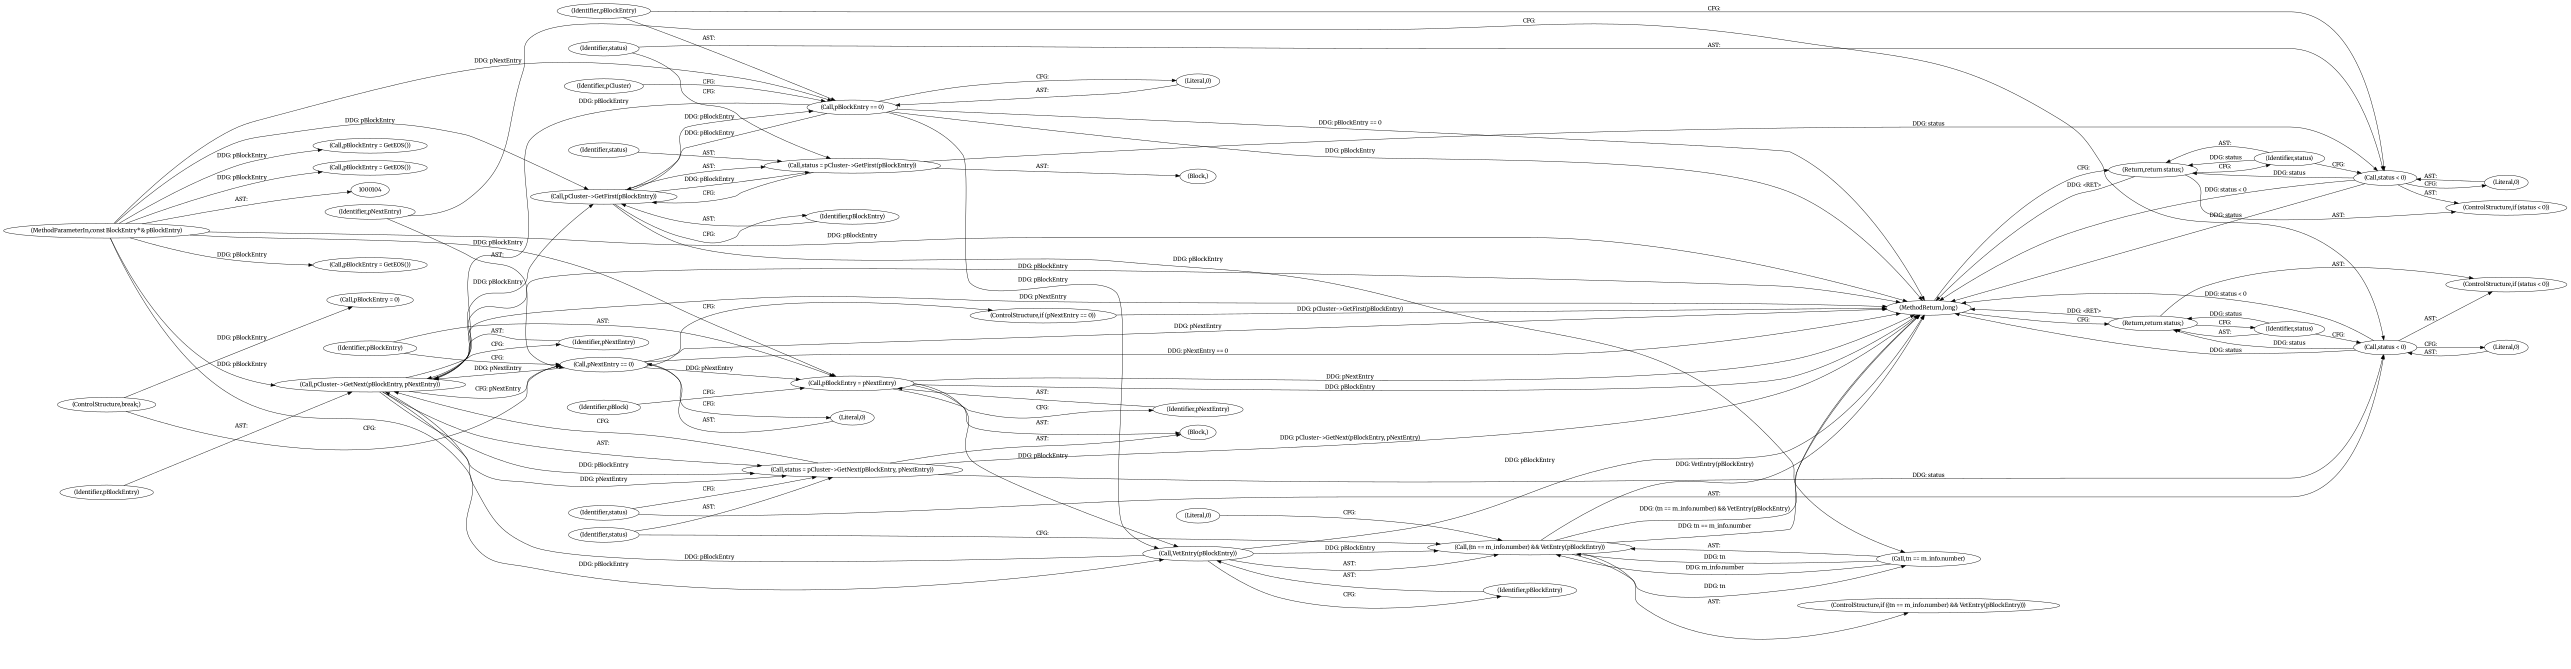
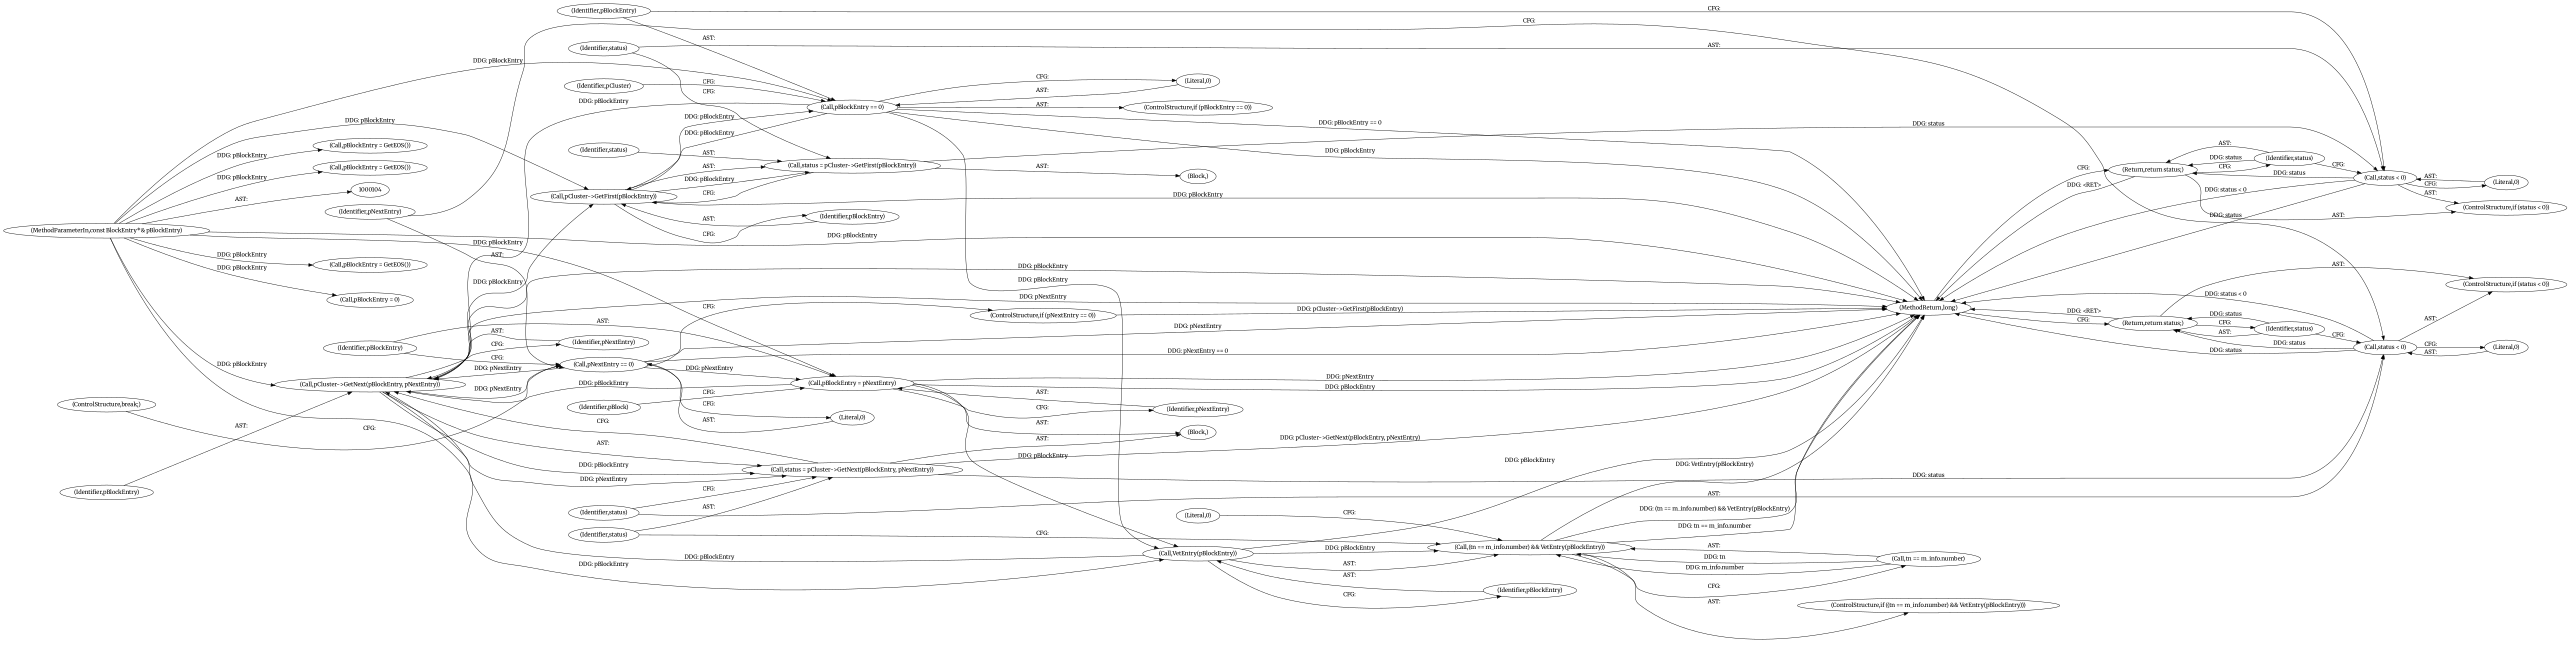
edge "(MethodParameterIn,const BlockEntry*& pBlockEntry)" -> "(Call,pBlockEntry == 0)": label "DDG: pNextEntry" -> "DDG: pBlockEntry"
node "(ControlStructure,if (pBlockEntry == 0))": added
edge "(Call,pCluster->GetFirst(pBlockEntry))" -> "(Call,tn == m_info.number)": now "(Call,pCluster->GetFirst(pBlockEntry))" -> "(MethodReturn,long)"
edge "(ControlStructure,break;)" -> "(Call,pBlockEntry = 0)": now "(MethodParameterIn,const BlockEntry*& pBlockEntry)" -> "(Call,pBlockEntry = 0)"
edge "(Call,pBlockEntry = pNextEntry)" -> "(Call,pCluster->GetNext(pBlockEntry, pNextEntry))": added, label "DDG: pBlockEntry"
edge "(Call,pCluster->GetNext(pBlockEntry, pNextEntry))" -> "(Call,pNextEntry == 0)": label "CFG: pNextEntry" -> "DDG: pNextEntry"
edge "(Call,(tn == m_info.number) && VetEntry(pBlockEntry))" -> "(Call,tn == m_info.number)": label "DDG: tn" -> "CFG: "
